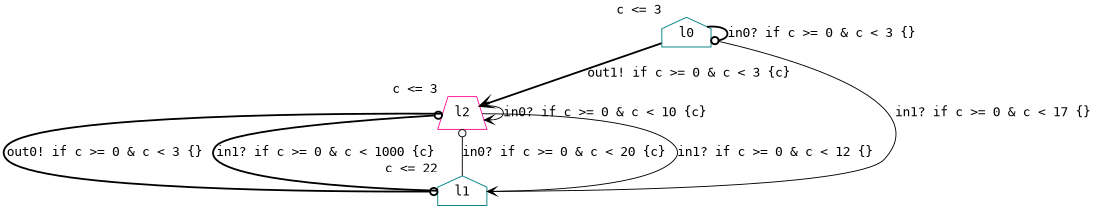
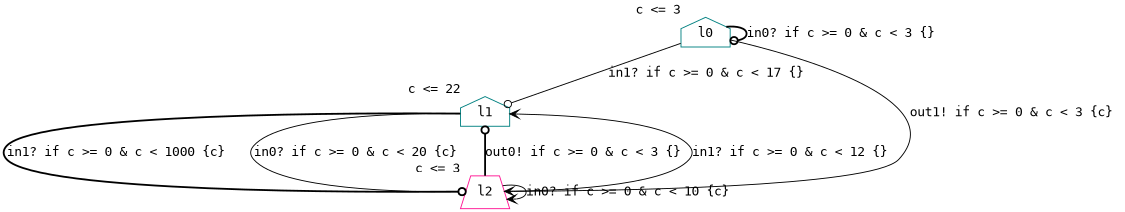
edge "l0 c <= 3" -> "l2 c <= 3": style bold -> solid
edge "l1 c <= 22" -> "l0 c <= 3": reversed
